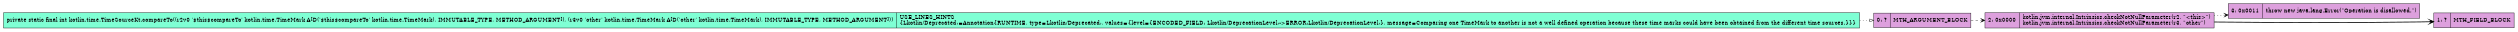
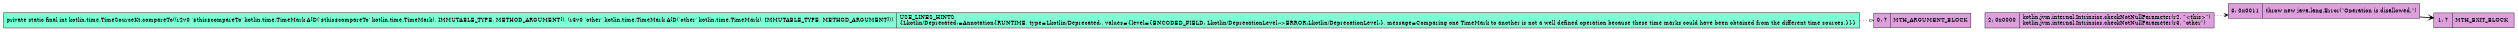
edge "0: ?" -> "2: 0x0000": removed
node "1: ?": text "MTH_FIELD_BLOCK" -> "MTH_EXIT_BLOCK"
edge "2: 0x0000" -> "1: ?": now "3: 0x0011" -> "1: ?"
